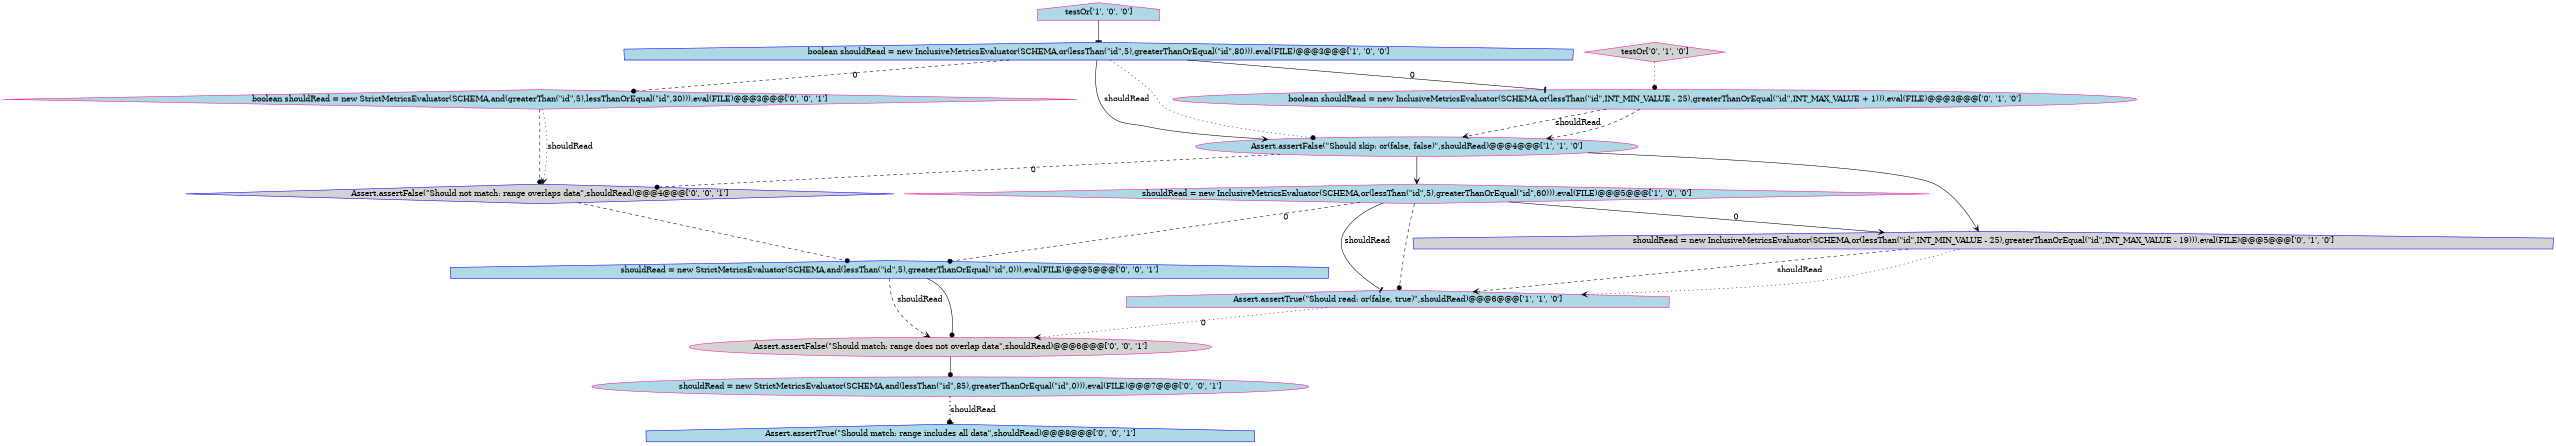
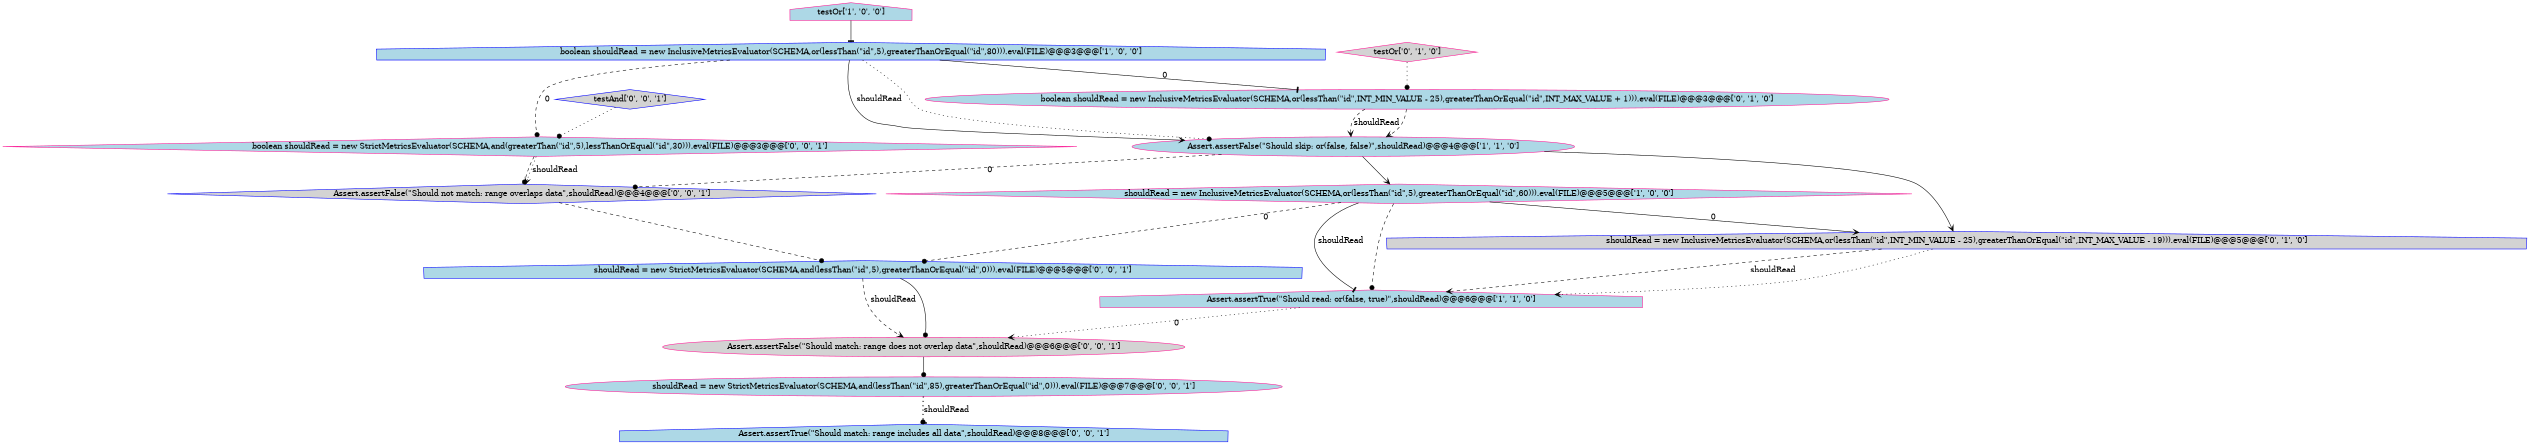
node "testAnd['0', '0', '1']": added
